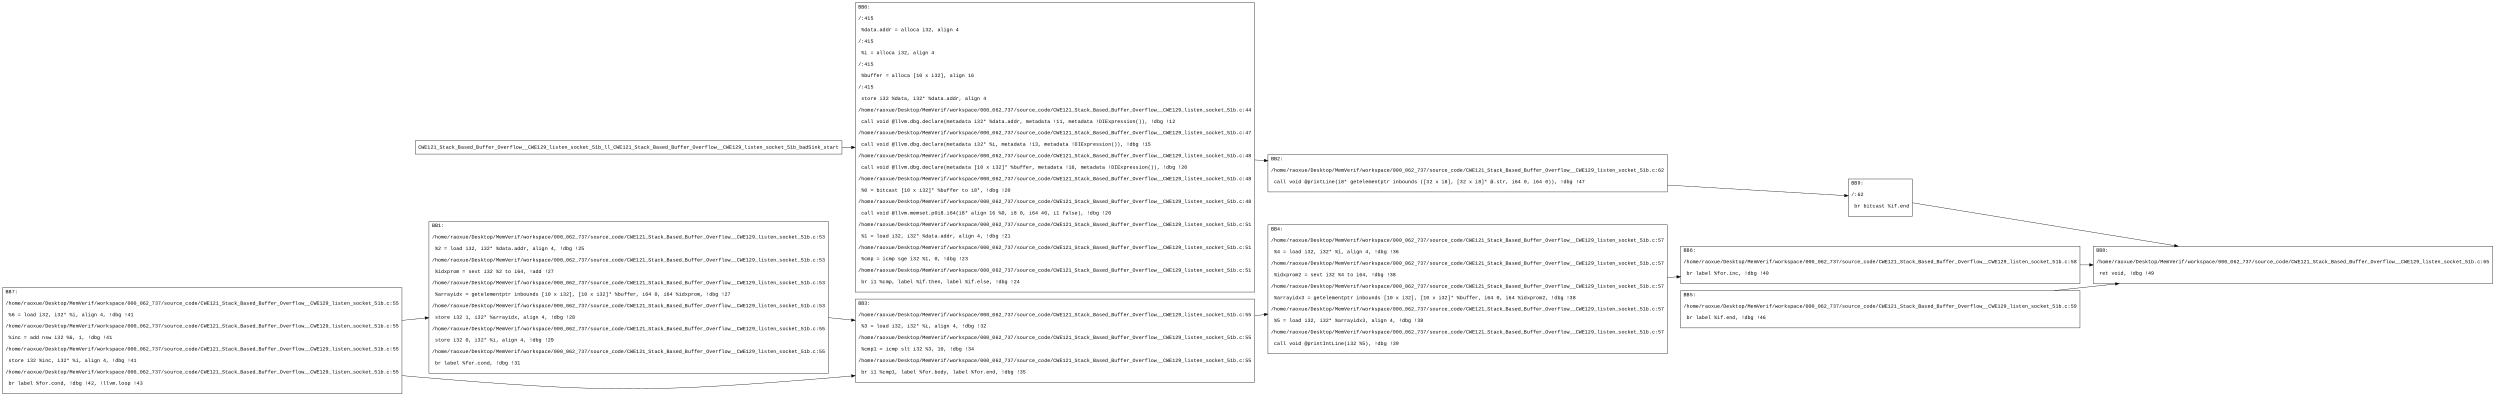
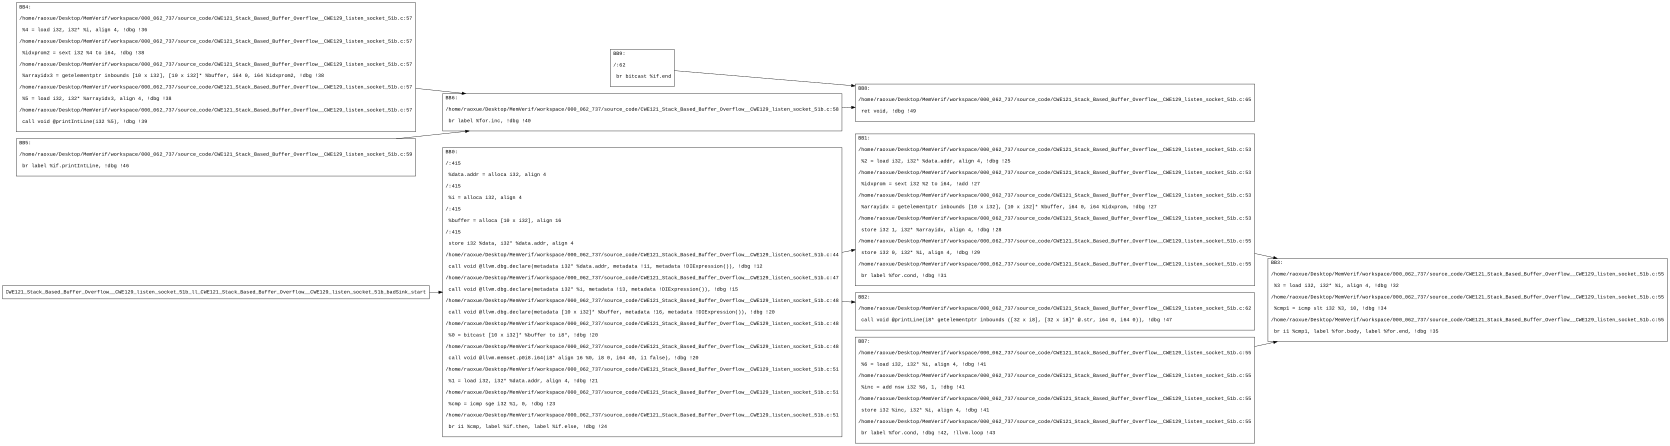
edge "BB2:" -> "BB9:": removed
edge "BB5:" -> "BB8:": now "BB5:" -> "BB6:"
edge "BB3:" -> "BB4:": removed
node "BB5:": text "br label %if.end, !dbg !46" -> "br label %if.printIntLine, !dbg !46"
edge "BB7:" -> "BB1:": now "BB0:" -> "BB1:"
